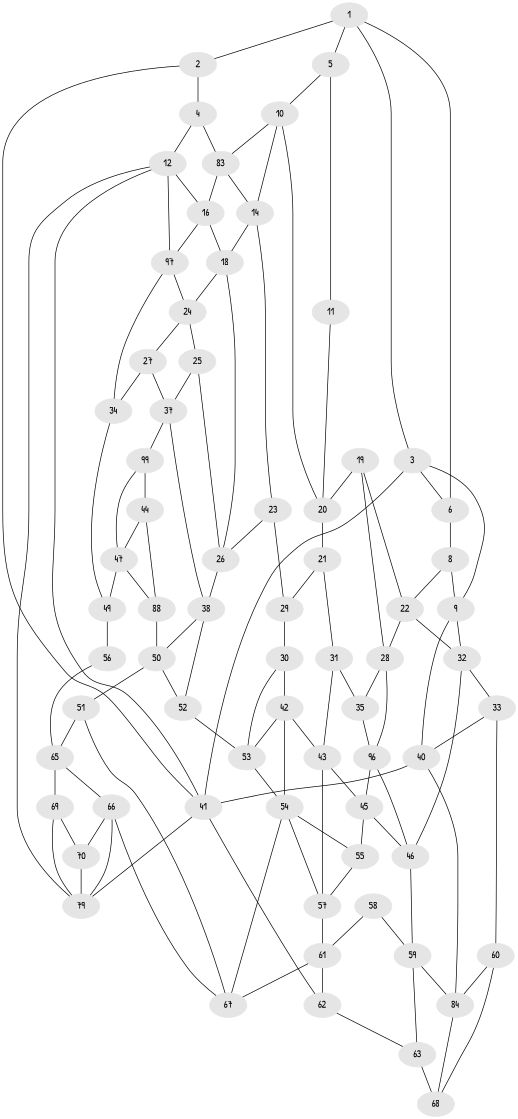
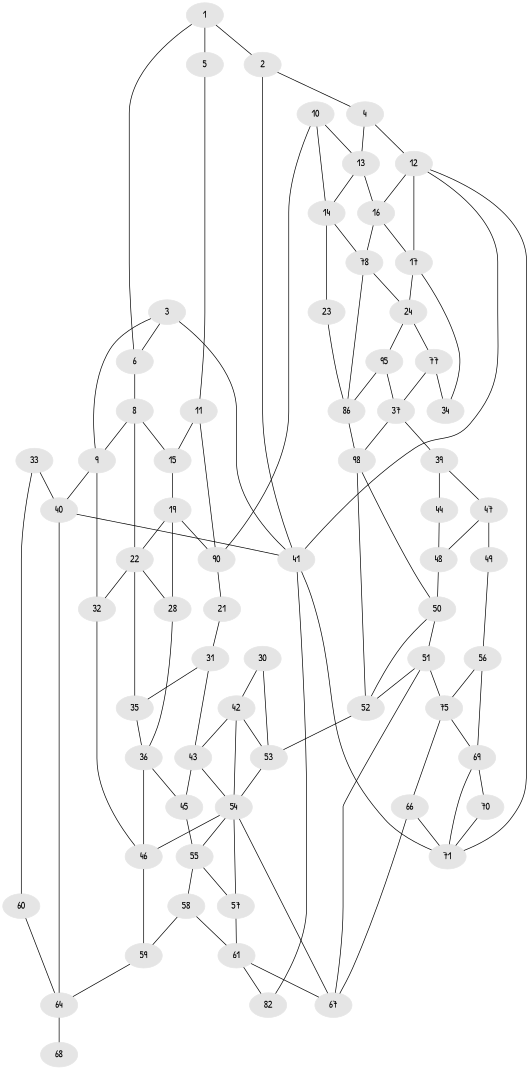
edge "5" -- "10": removed
node "83": label "83" -> "13"
edge "1" -- "3": removed
node "97": label "97" -> "17"
node "18": label "18" -> "78"
node "27": label "27" -> "77"
node "25": label "25" -> "95"
node "99": label "99" -> "39"
node "15": added
edge "34" -- "49": removed
node "20": label "20" -> "90"
edge "44" -- "47": removed
node "26": label "26" -> "86"
node "88": label "88" -> "48"
node "38": label "38" -> "98"
node "29": removed
edge "28" -- "35": now "22" -- "35"
edge "51" -- "52": added
edge "32" -- "33": removed
edge "56" -- "69": added
node "65": label "65" -> "75"
node "96": label "96" -> "36"
edge "43" -- "57": now "43" -- "54"
edge "66" -- "70": removed
edge "45" -- "46": now "54" -- "46"
edge "55" -- "58": added
node "79": label "79" -> "71"
node "62": label "62" -> "82"
node "84": label "84" -> "64"
edge "60" -- "68": removed
node "63": removed
